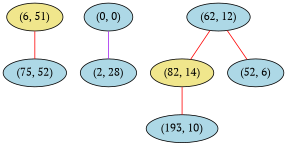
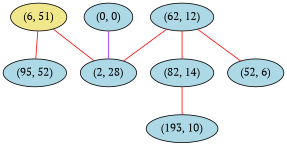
edge "(6, 51)" -- "(2, 28)": added
edge "(62, 12)" -- "(2, 28)": added
node "(75, 52)": label "(75, 52)" -> "(95, 52)"
node "(82, 14)": fillcolor khaki -> lightblue
